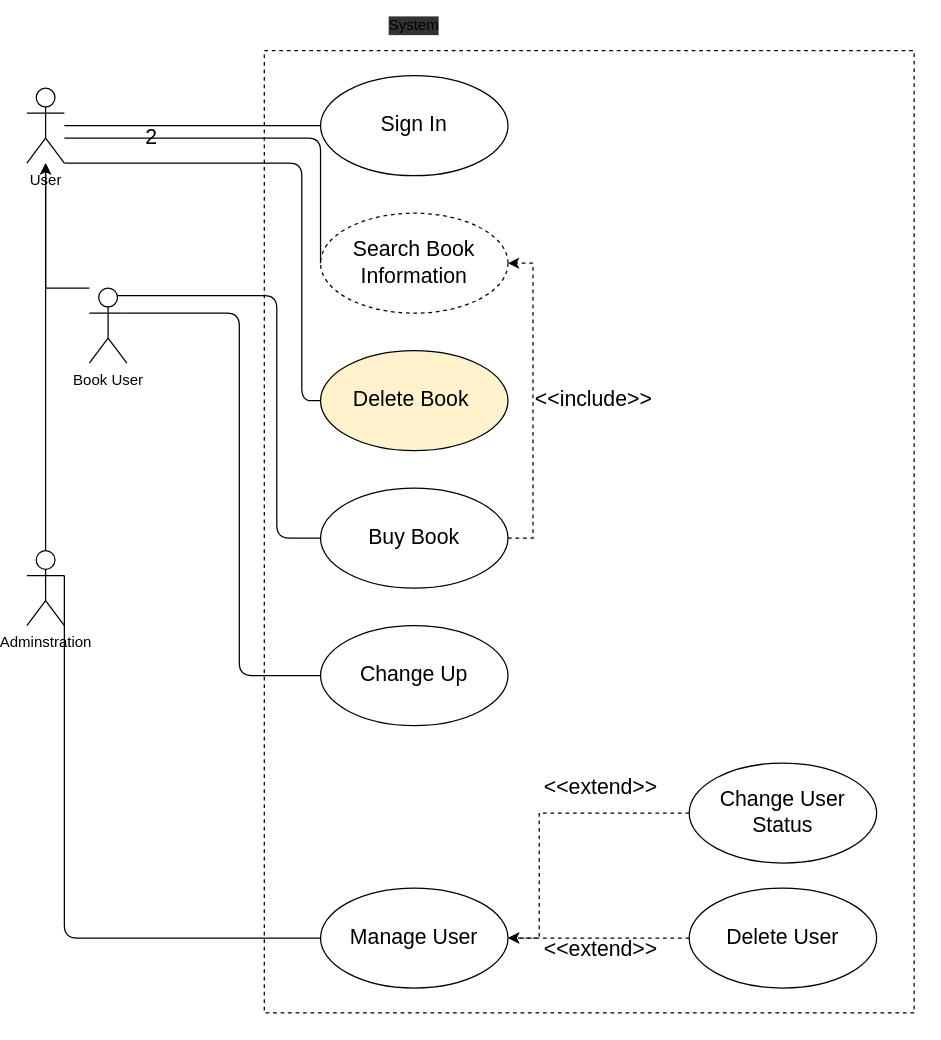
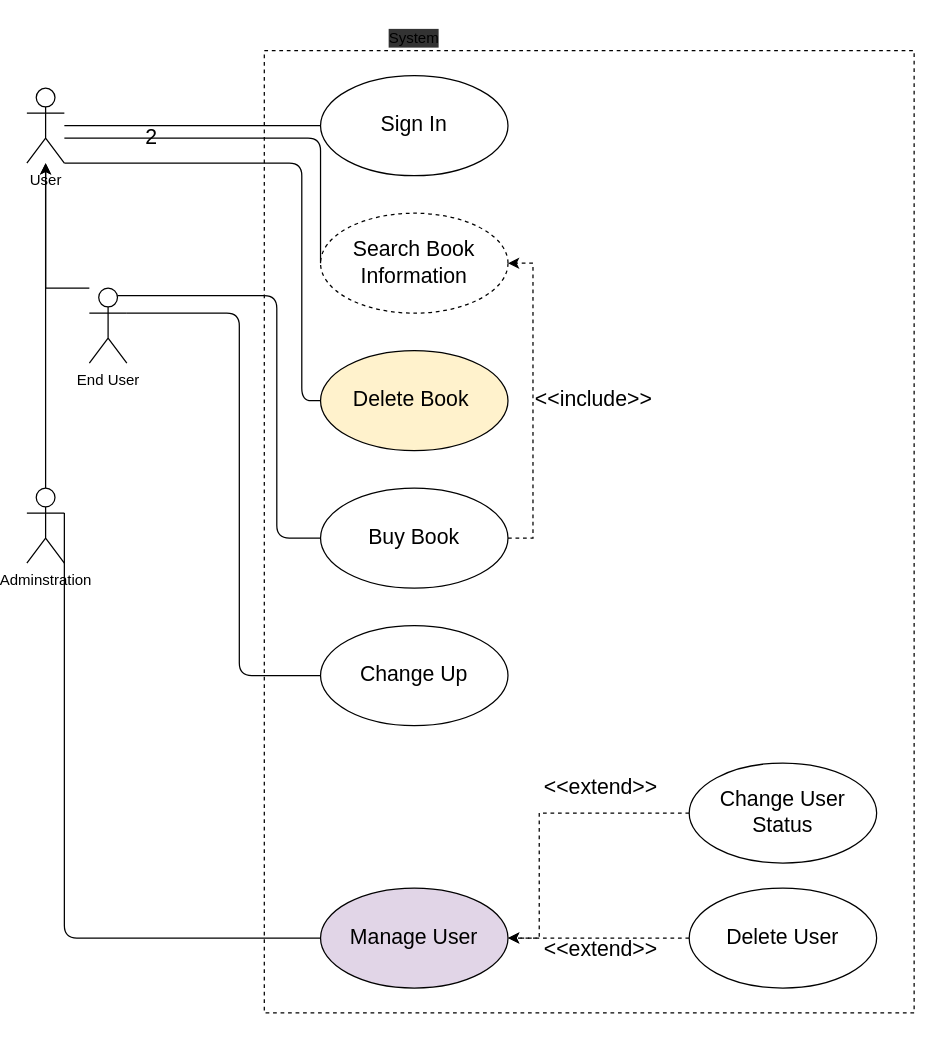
node "System": moved (414, 26) -> (414, 38)
node "Book User": label "Book User" -> "End User"
node "Adminstration": moved (46, 588) -> (46, 526)
node "Manage User": fillcolor #ffffff -> #e1d5e7
